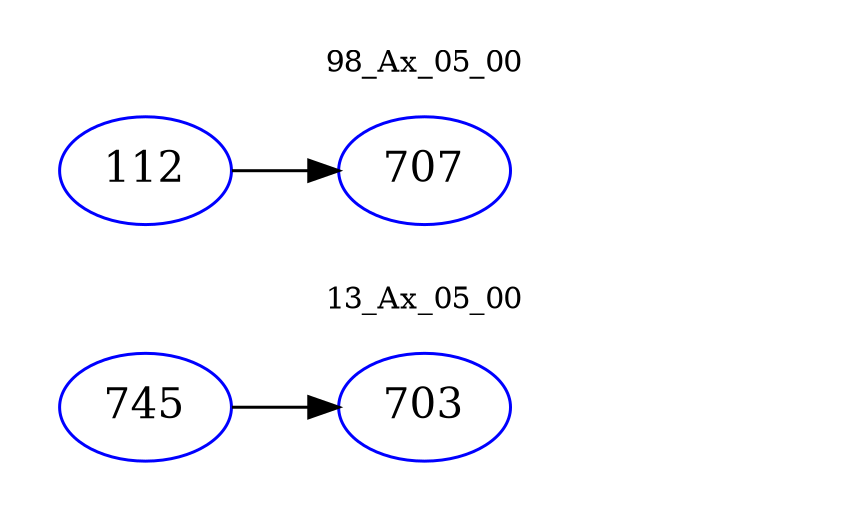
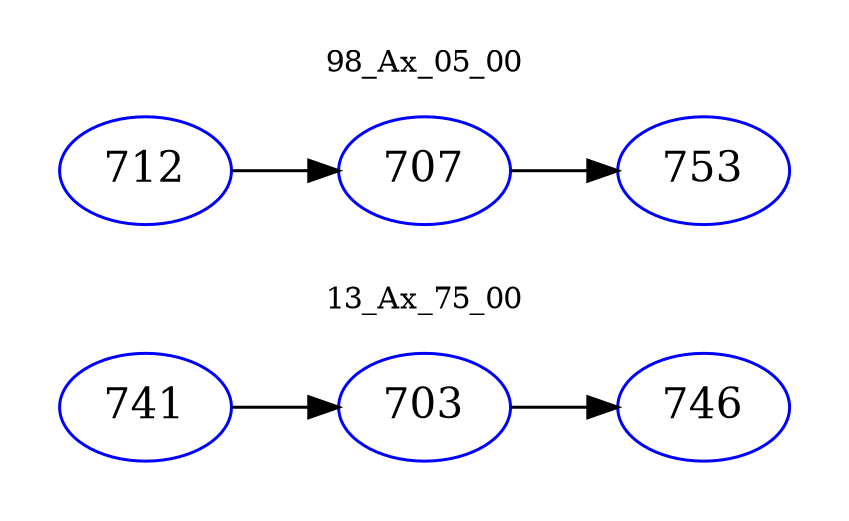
node "112": label "112" -> "712"
node "753": added
cluster "13_Ax_05_00": label "13_Ax_05_00" -> "13_Ax_75_00"
node "745": label "745" -> "741"
node "746": added
